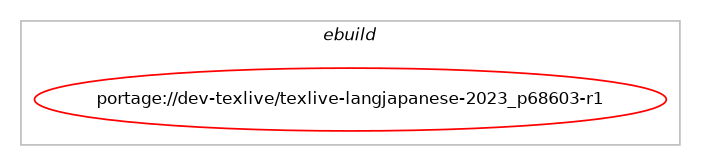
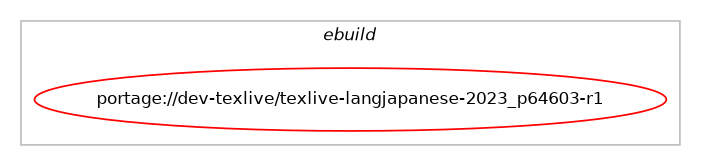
node "portage://dev-texlive/texlive-langjapanese-2023_p68603-r1": label "portage://dev-texlive/texlive-langjapanese-2023_p68603-r1" -> "portage://dev-texlive/texlive-langjapanese-2023_p64603-r1"
